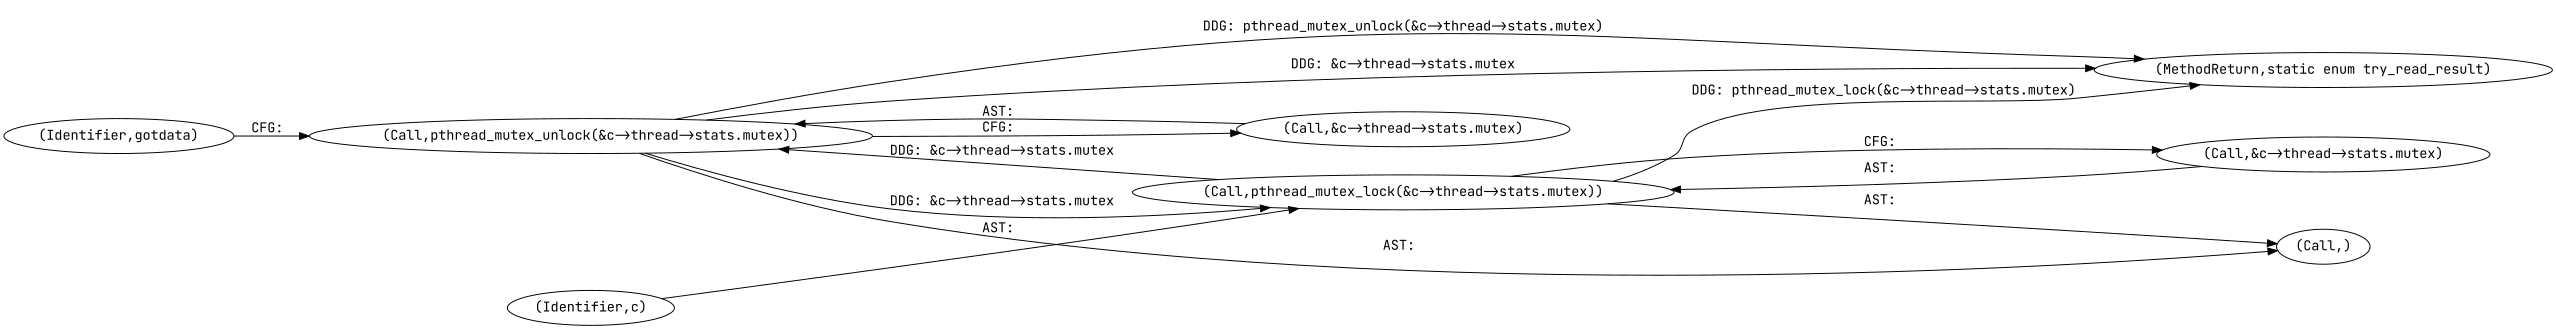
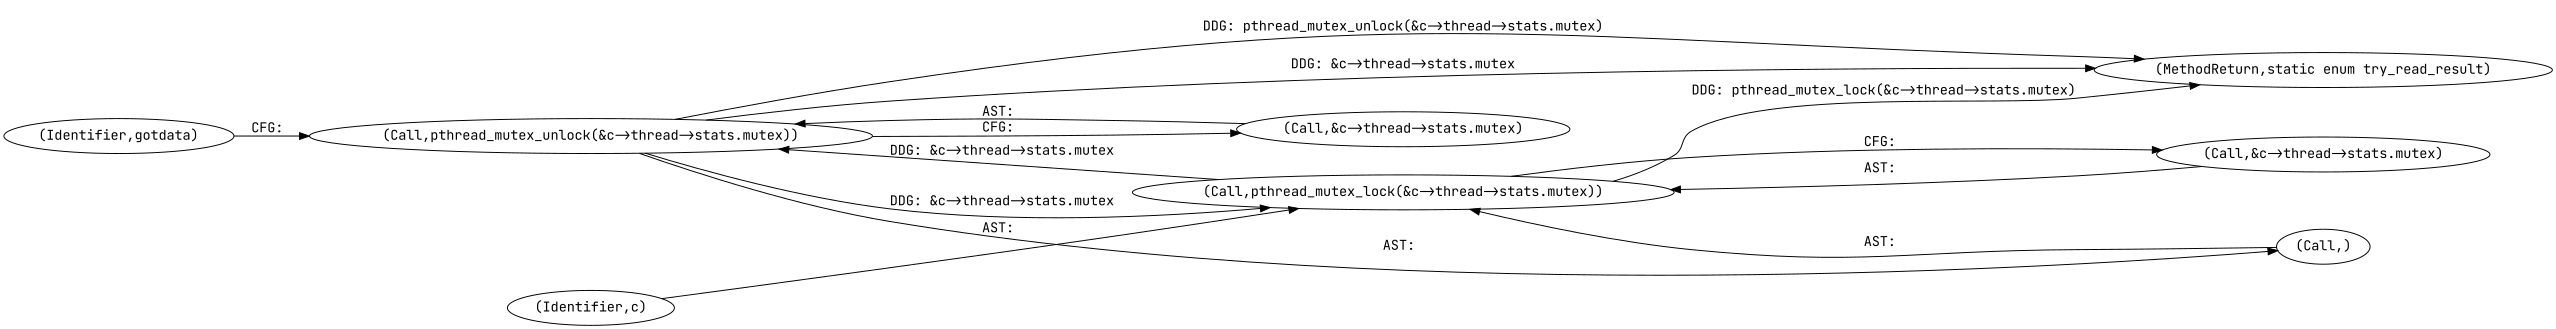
edge "(Call,pthread_mutex_lock(&c->thread->stats.mutex))" -> "(Call,)": reversed
